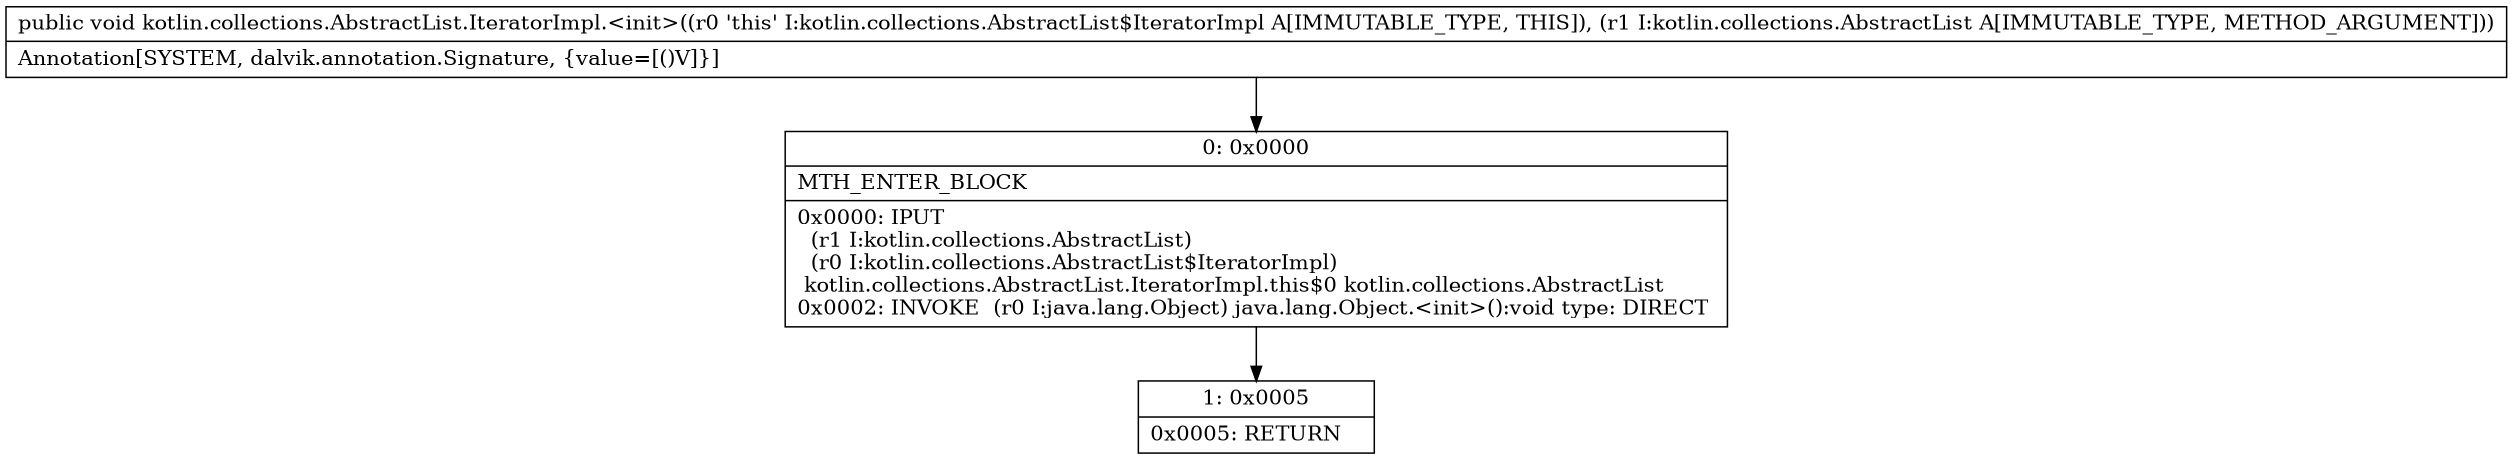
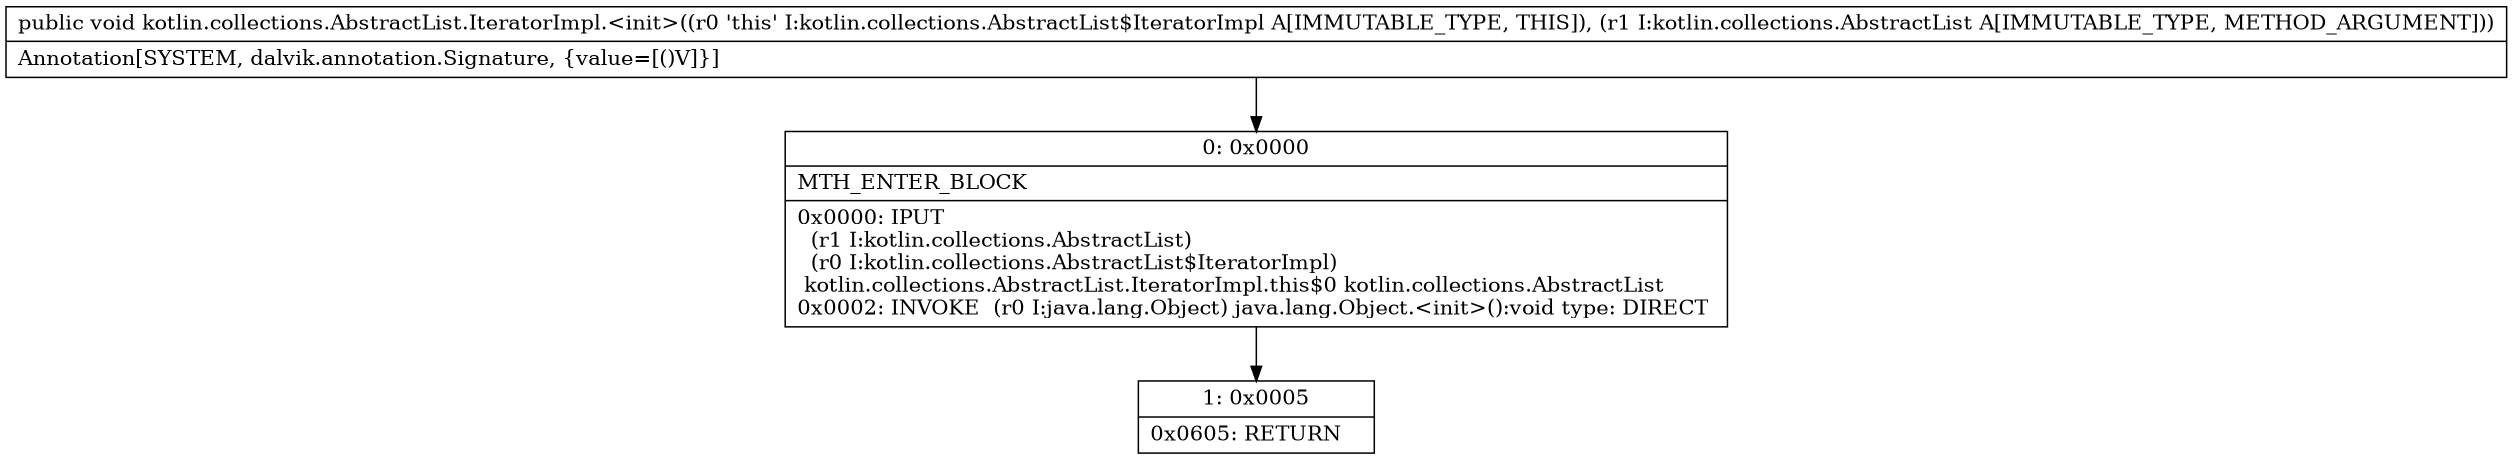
node "1: 0x0005": text "0x0005: RETURN" -> "0x0605: RETURN"
